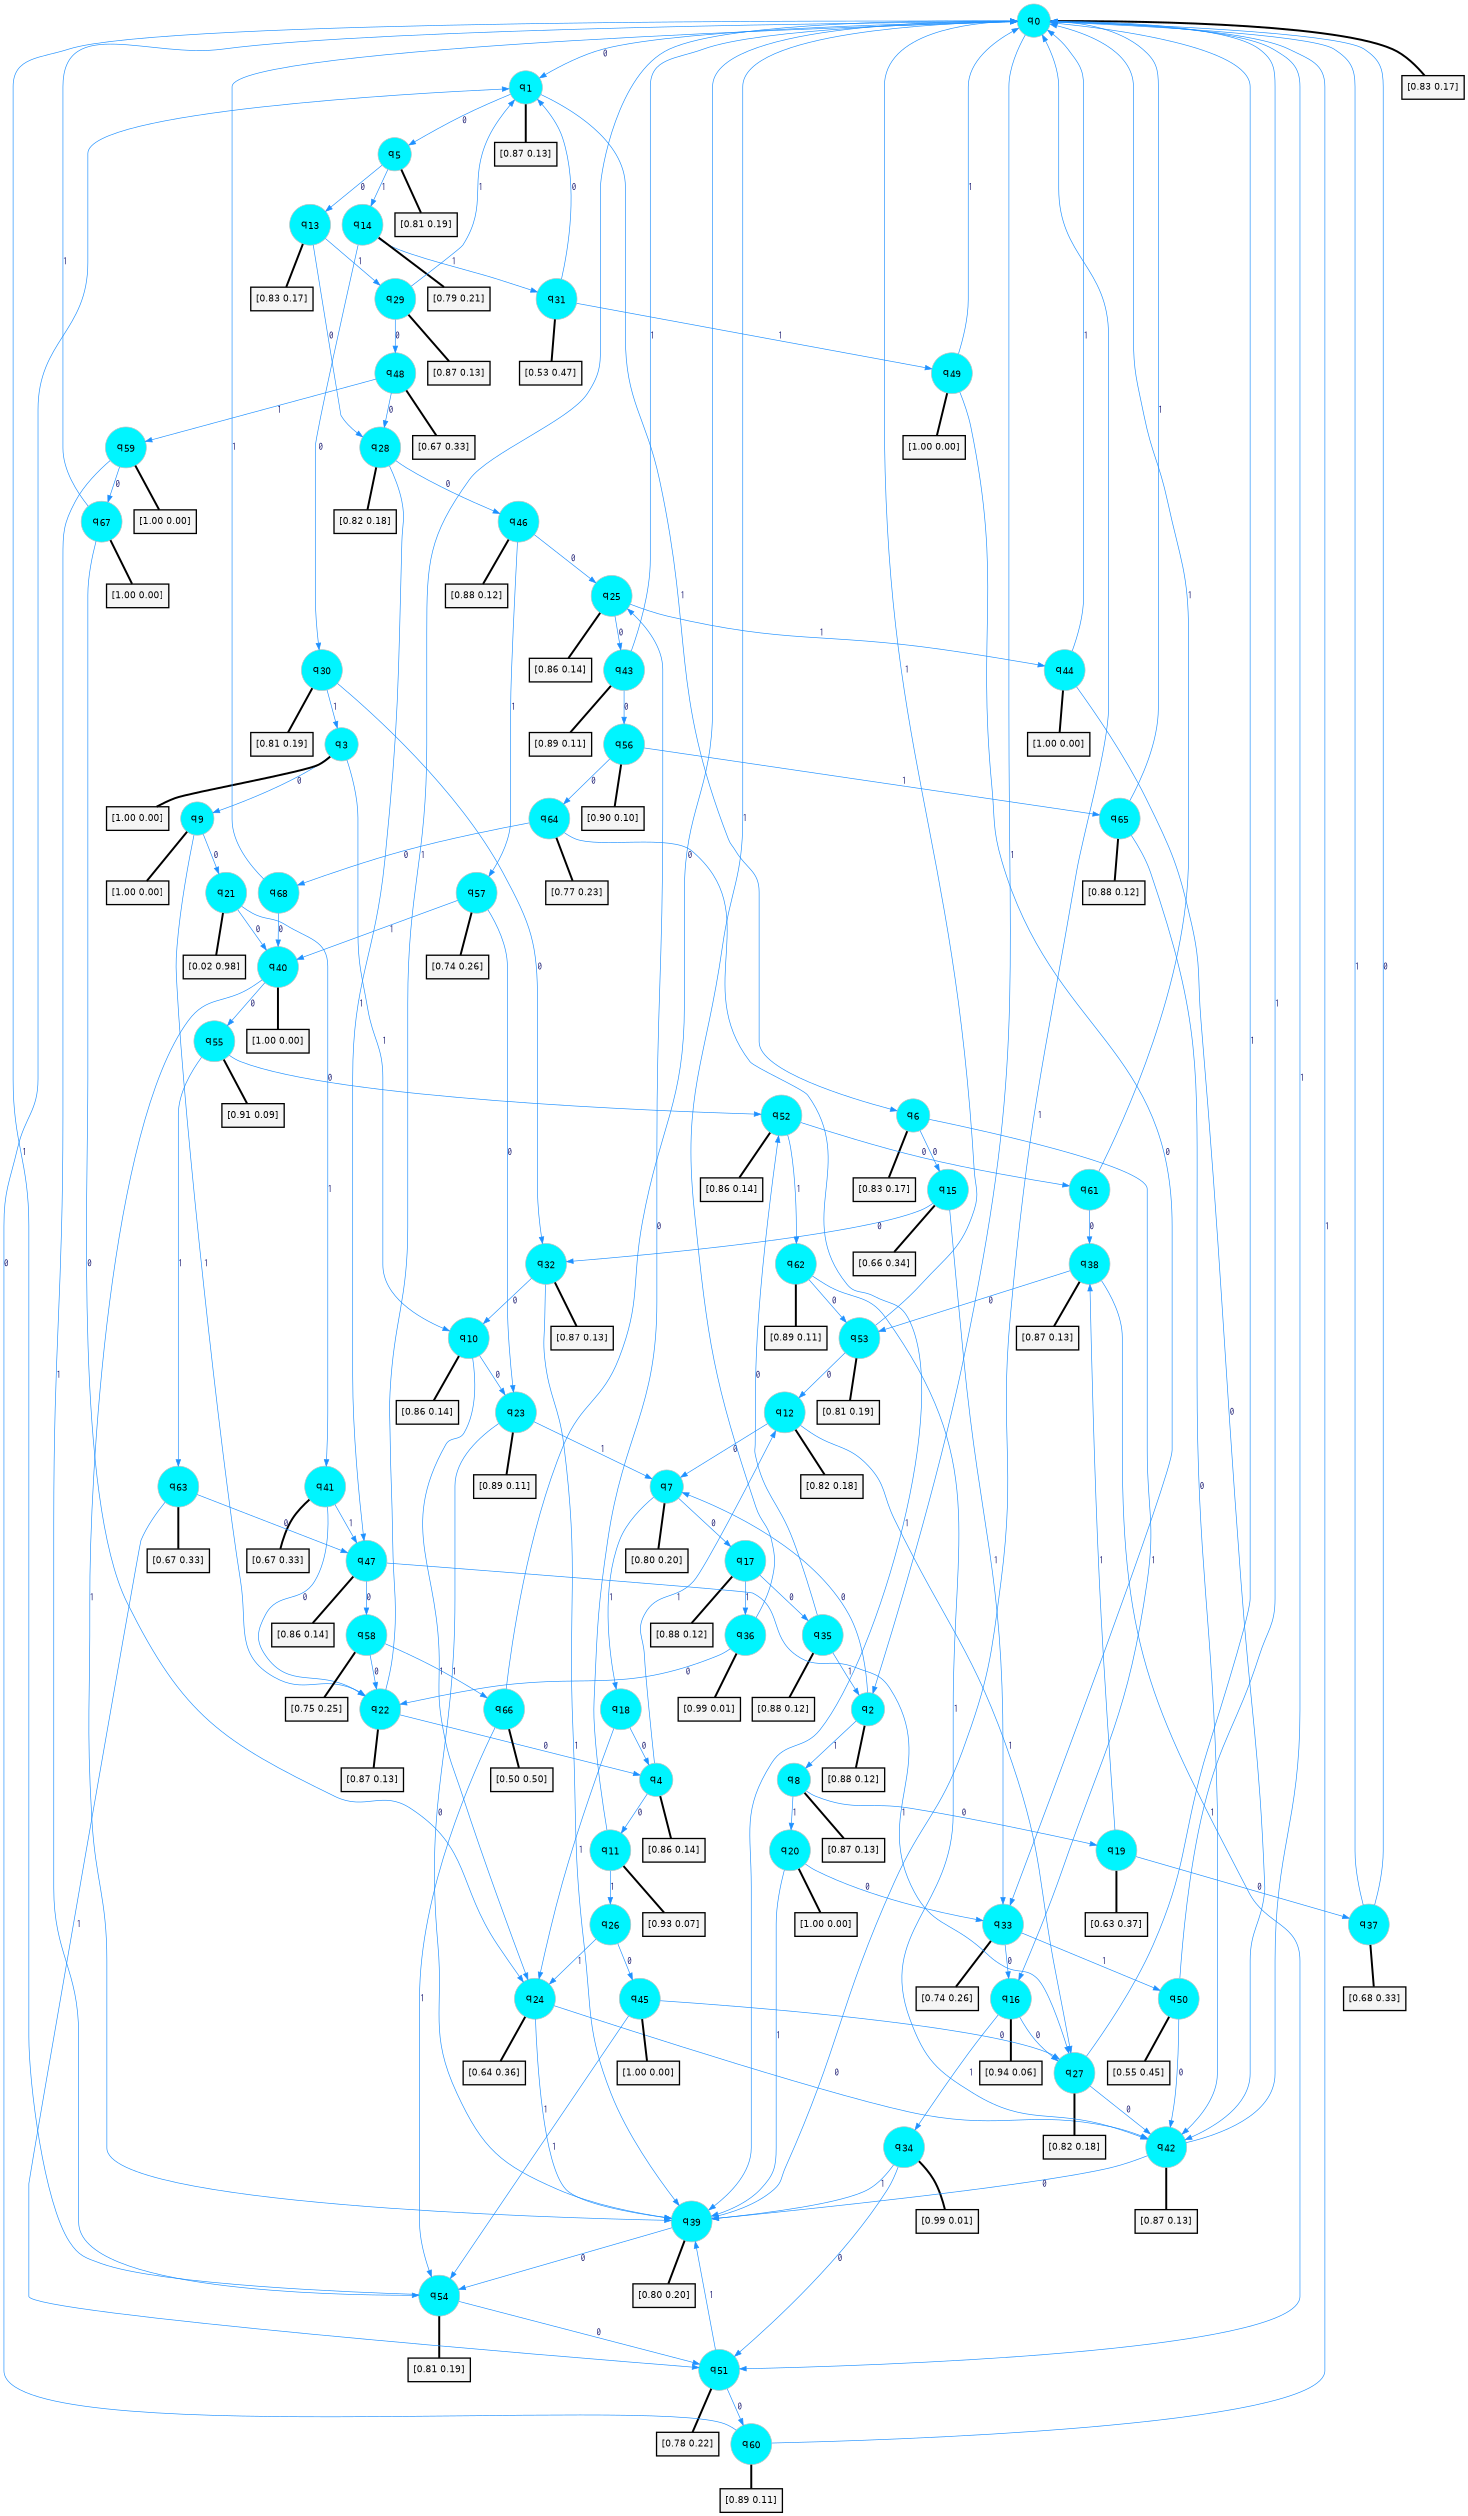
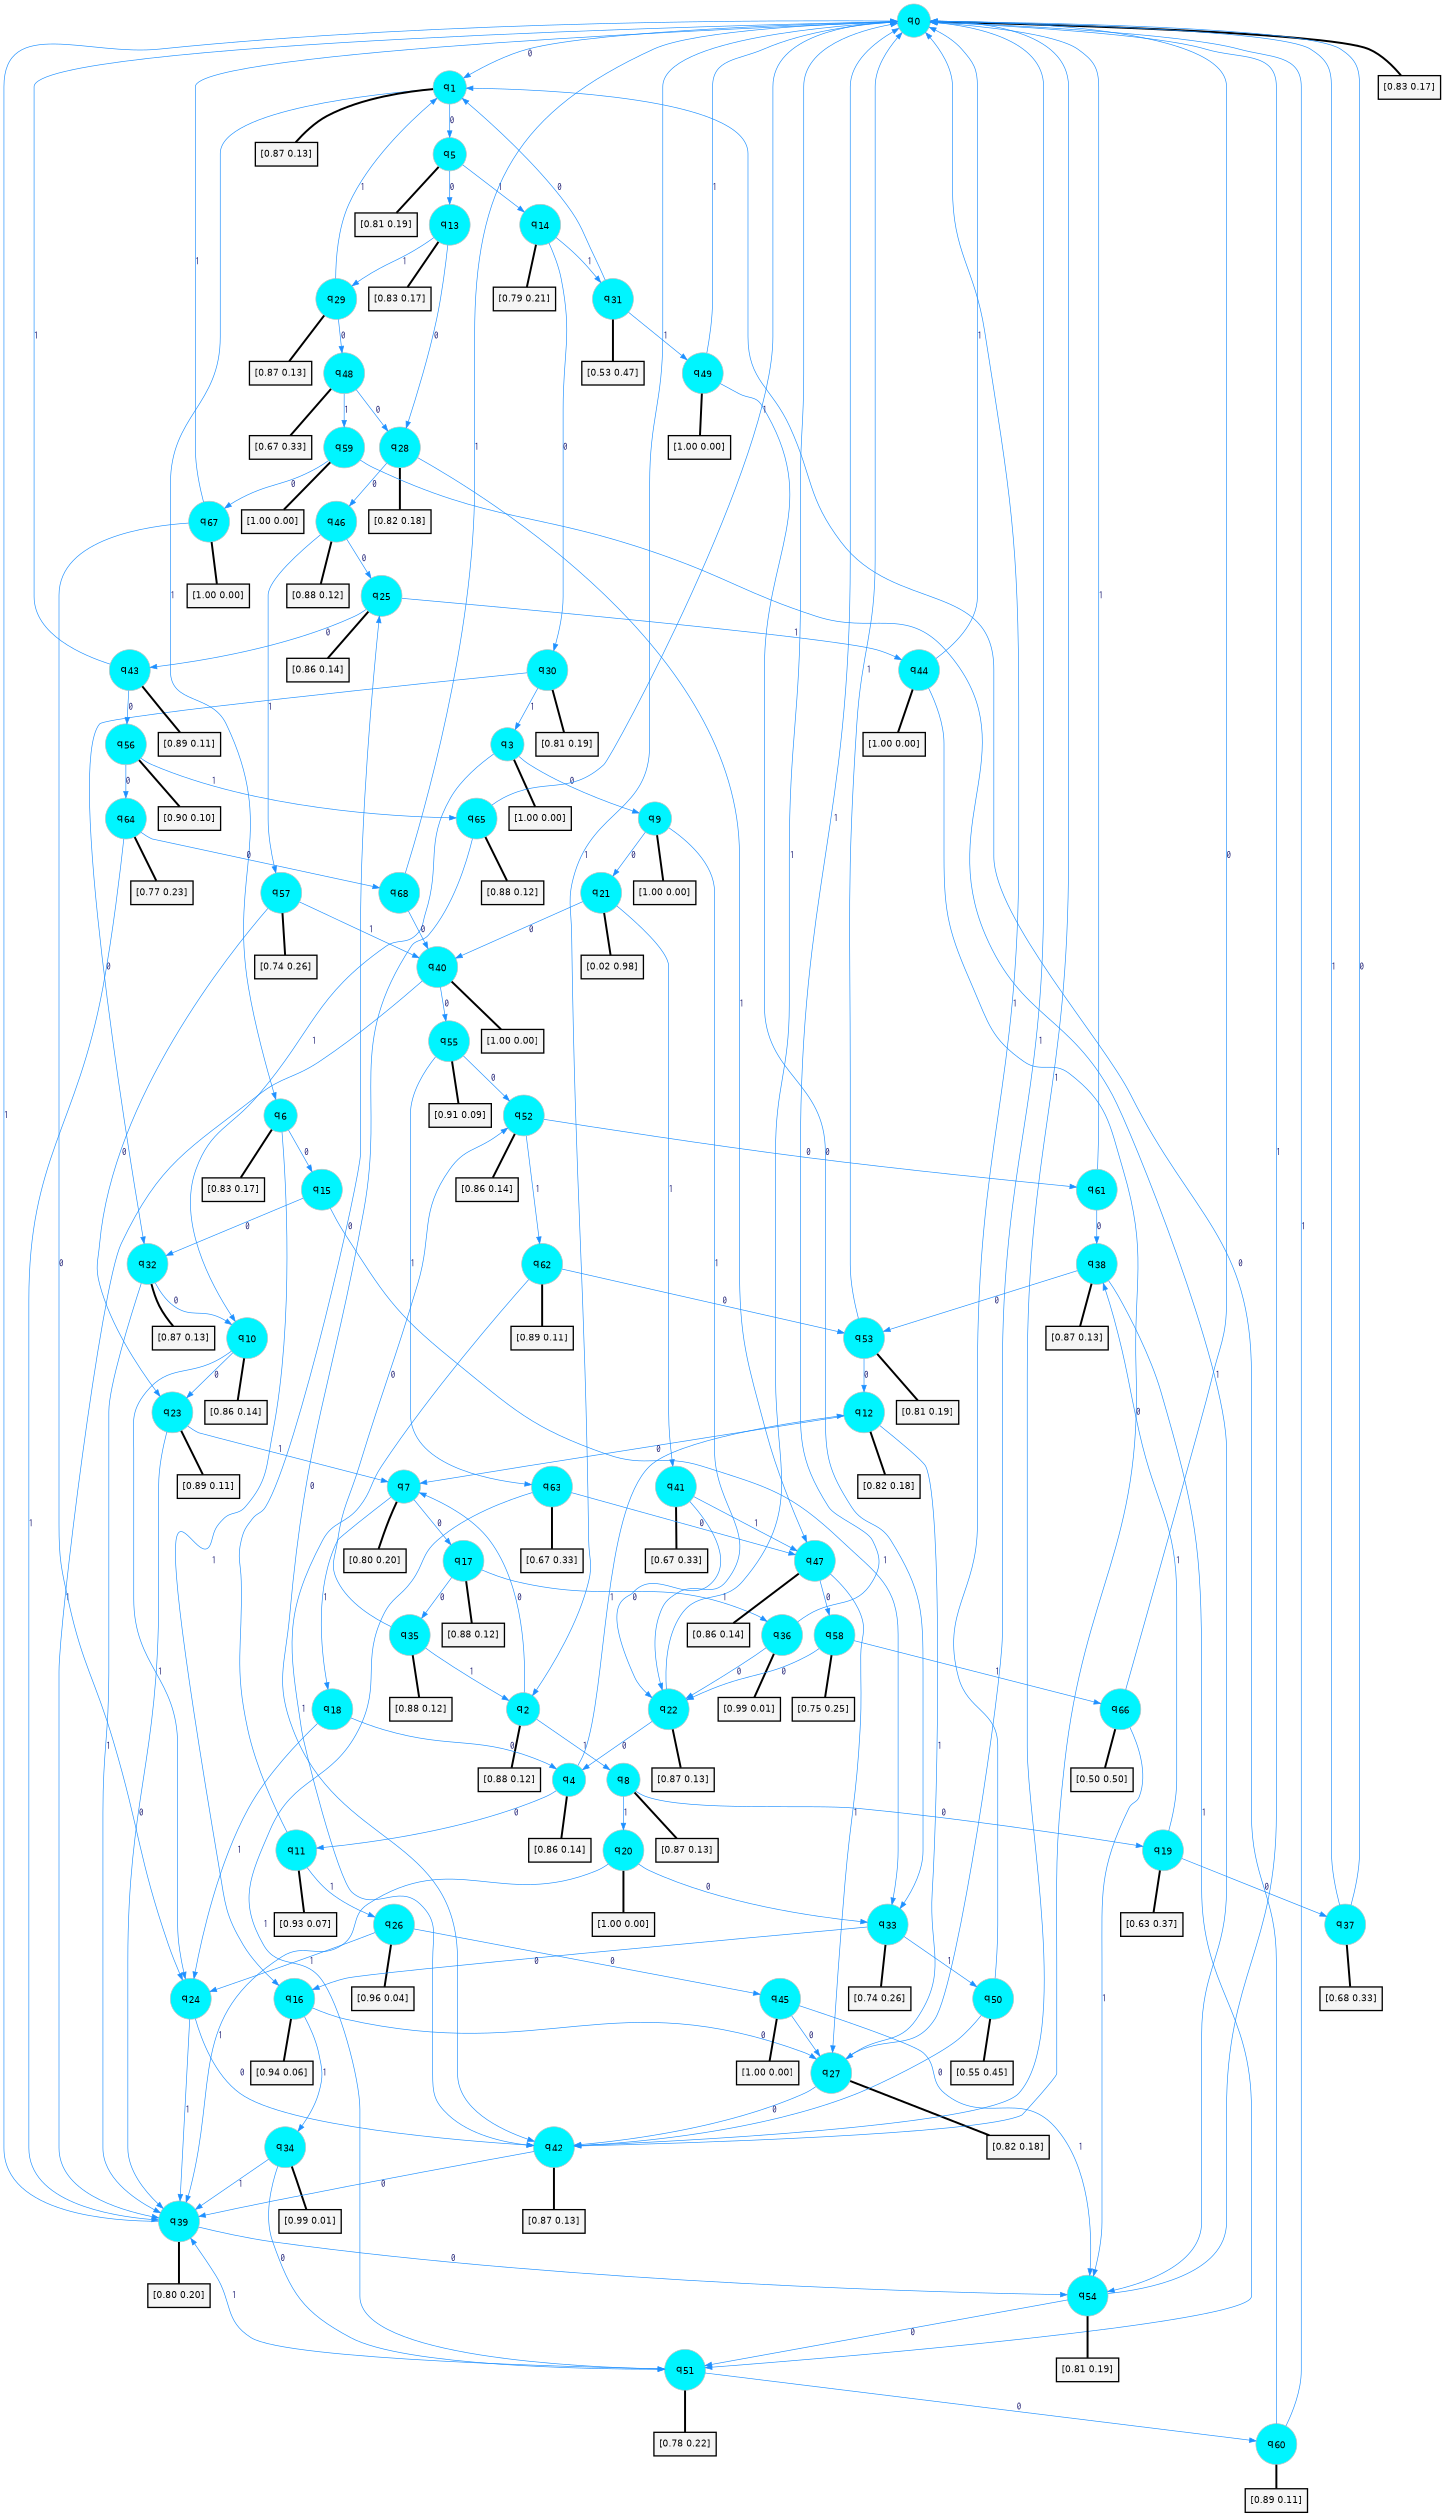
node "[0.66 0.34]": removed
node "[0.96 0.04]": added
node "[0.64 0.36]": removed
